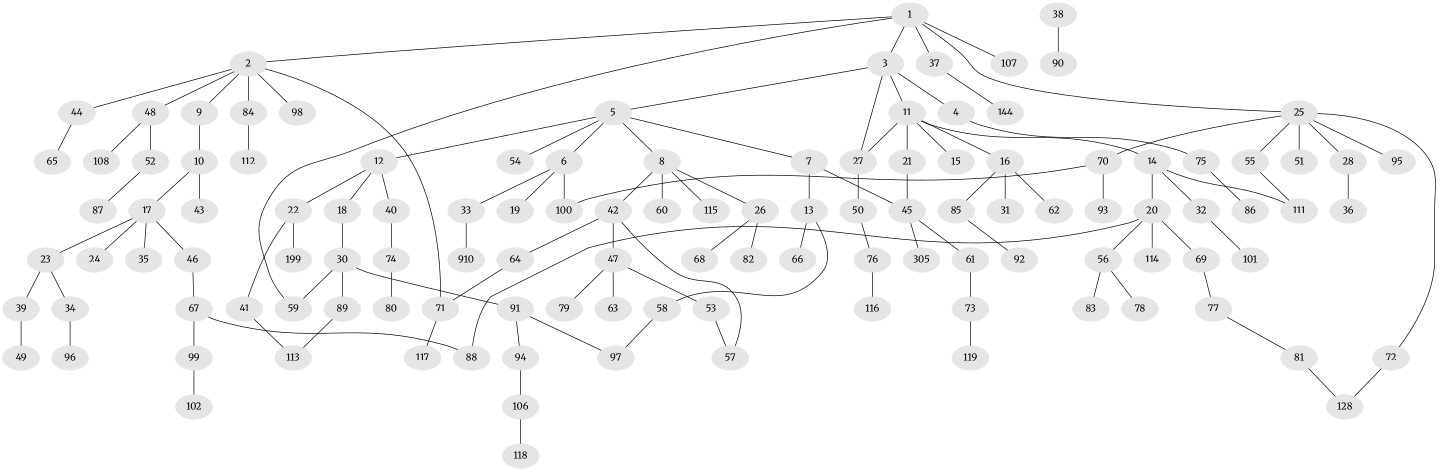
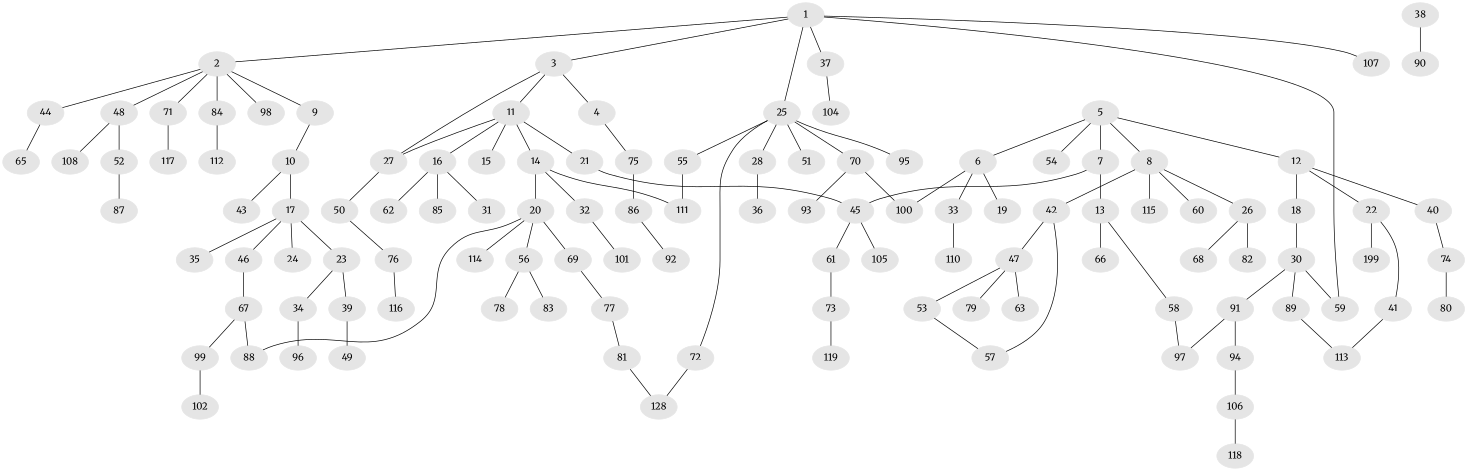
edge "3" -- "5": removed
node "144": label "144" -> "104"
edge "85" -- "92": now "86" -- "92"
node "910": label "910" -> "110"
node "64": removed
node "305": label "305" -> "105"
